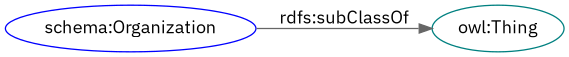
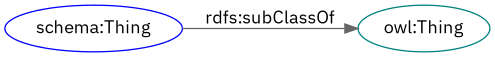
node "schema:Organization": label "schema:Organization" -> "schema:Thing"
